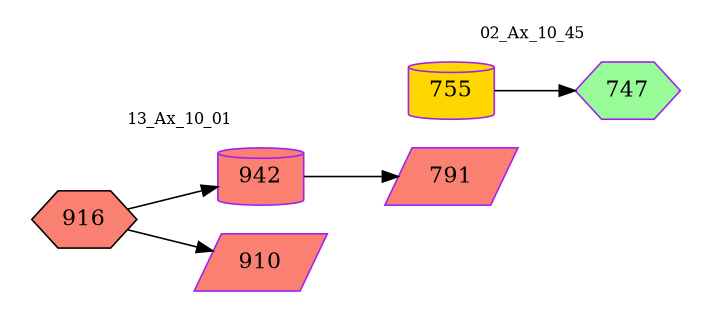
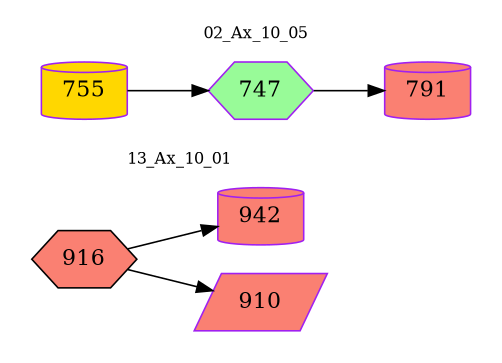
cluster "02_Ax_10_45": label "02_Ax_10_45" -> "02_Ax_10_05"
edge "942" -> "791": now "747" -> "791"
node "791": shape parallelogram -> cylinder
